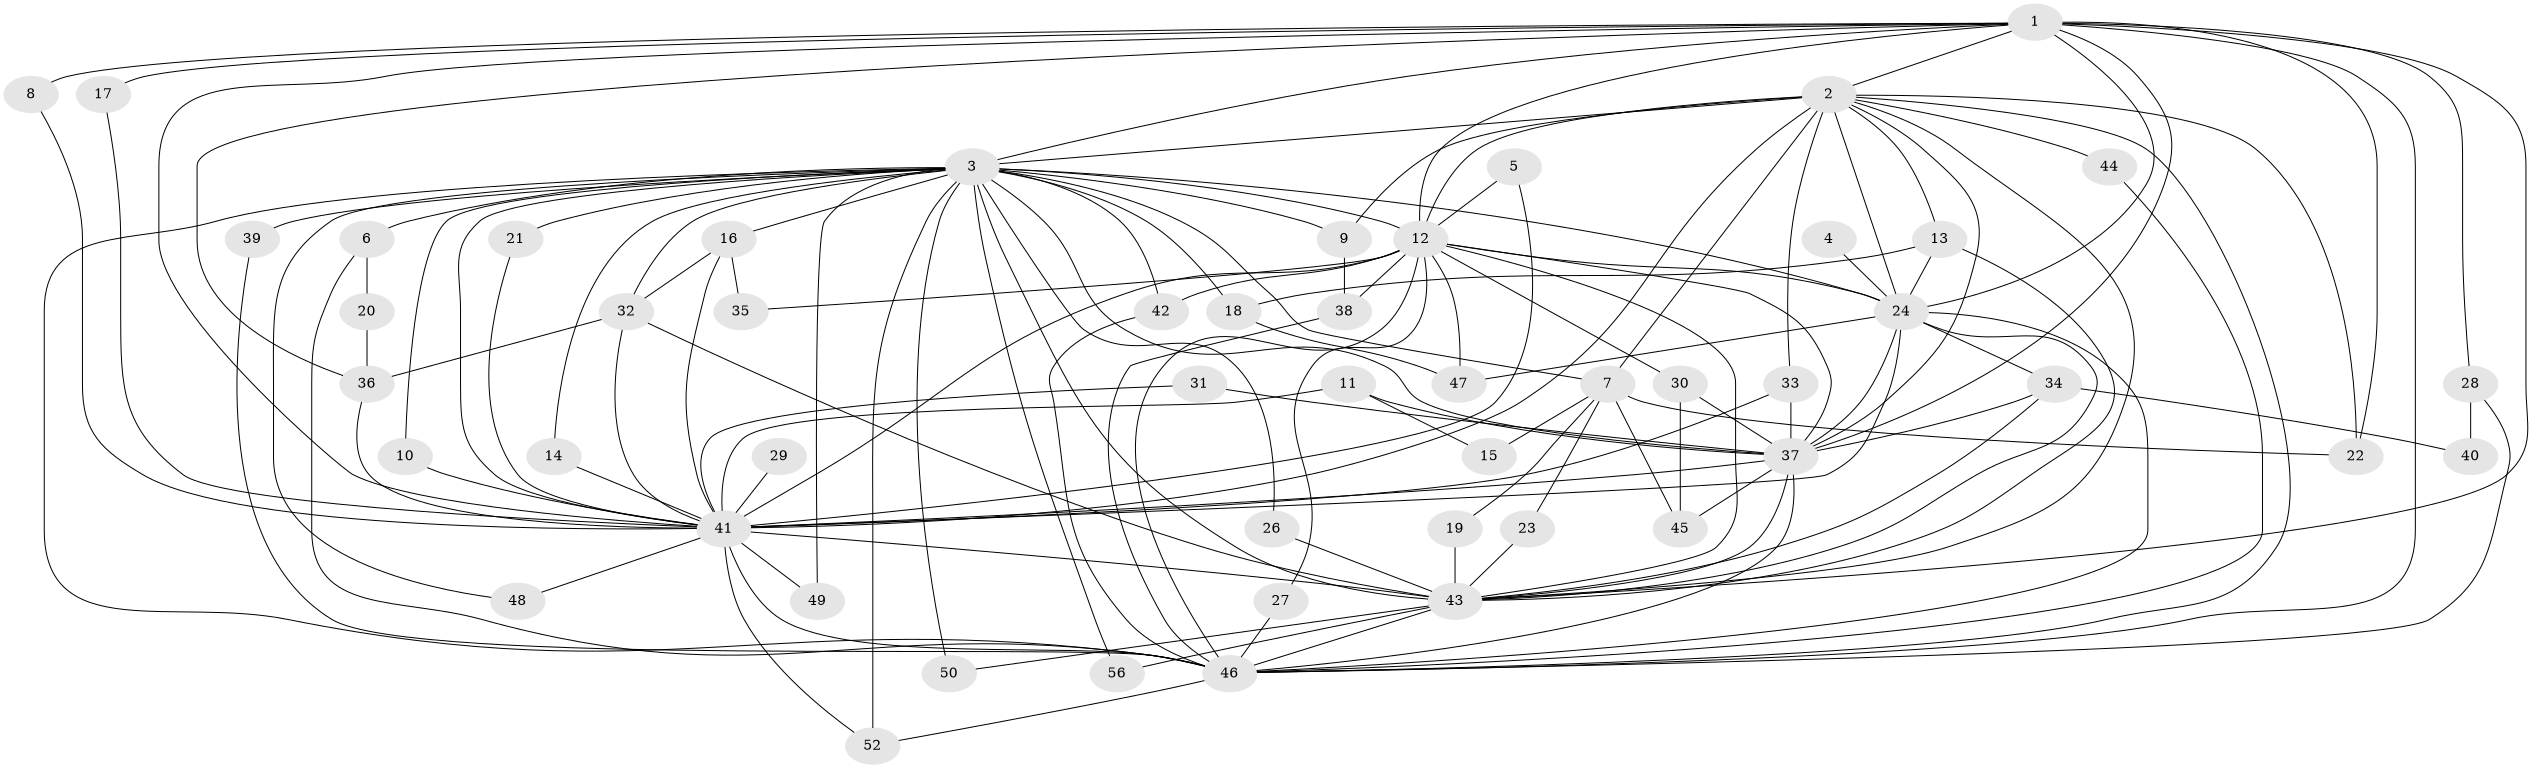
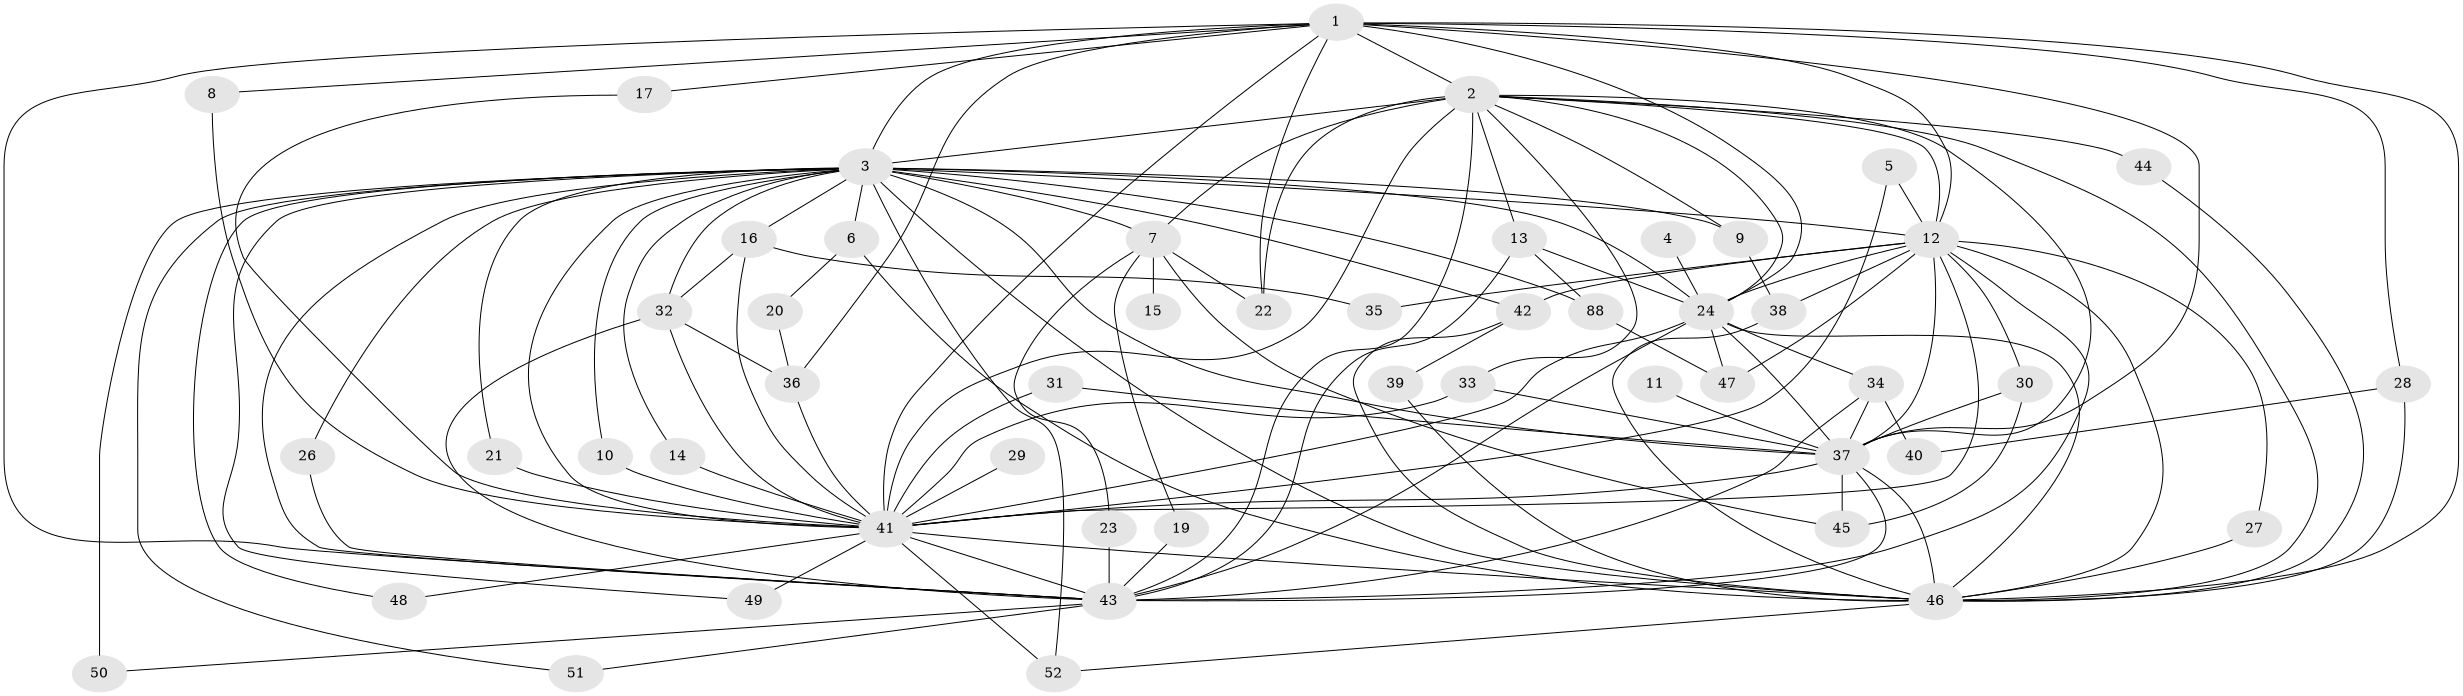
edge "3" -- "39": now "42" -- "39"
node "18": label "18" -> "88"
edge "11" -- "41": removed
edge "11" -- "15": removed
edge "43" -- "46": removed
node "56": label "56" -> "51"
